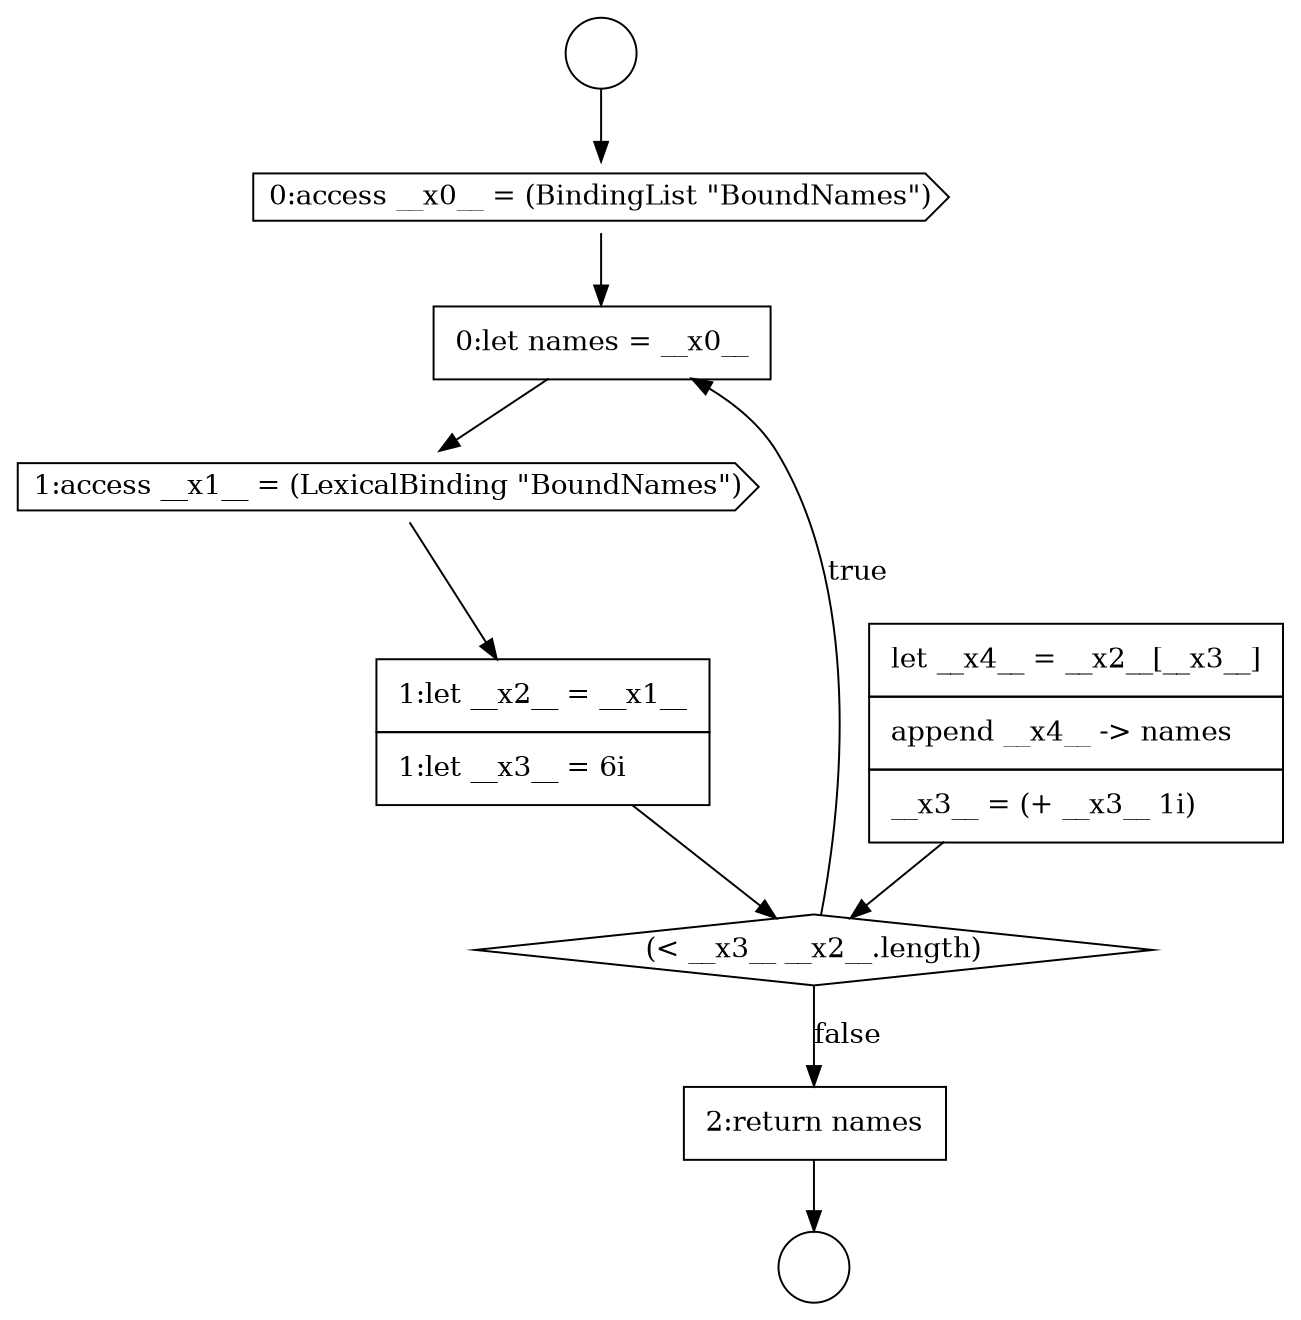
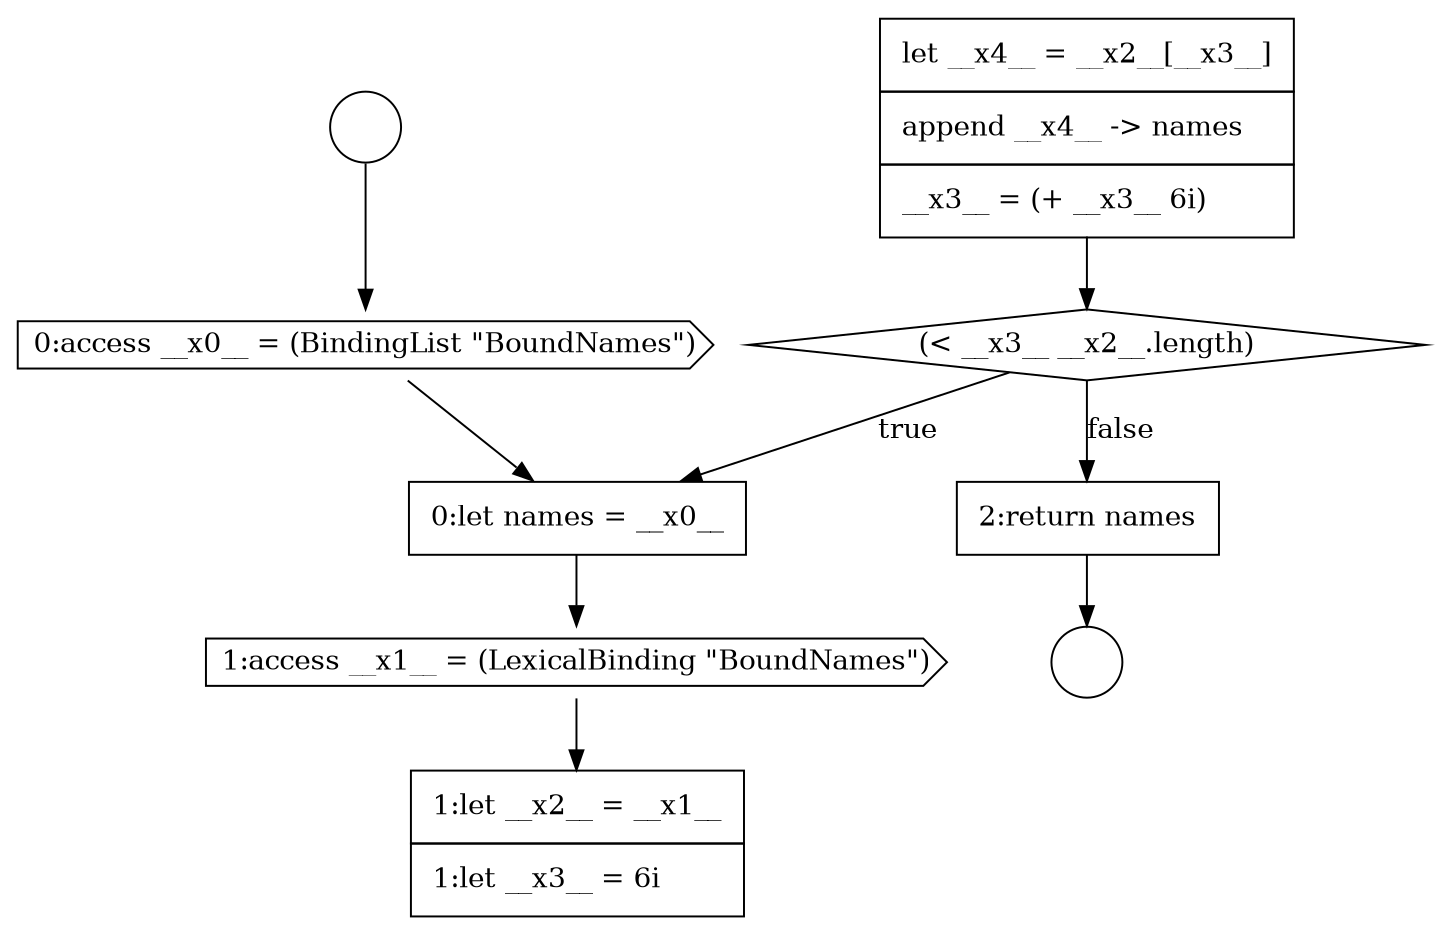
node "let __x4__ = __x2__[__x3__]": text "__x3__ = (+ __x3__ 1i)" -> "__x3__ = (+ __x3__ 6i)"
edge "1:let __x2__ = __x1__" -> "(< __x3__ __x2__.length)": removed
